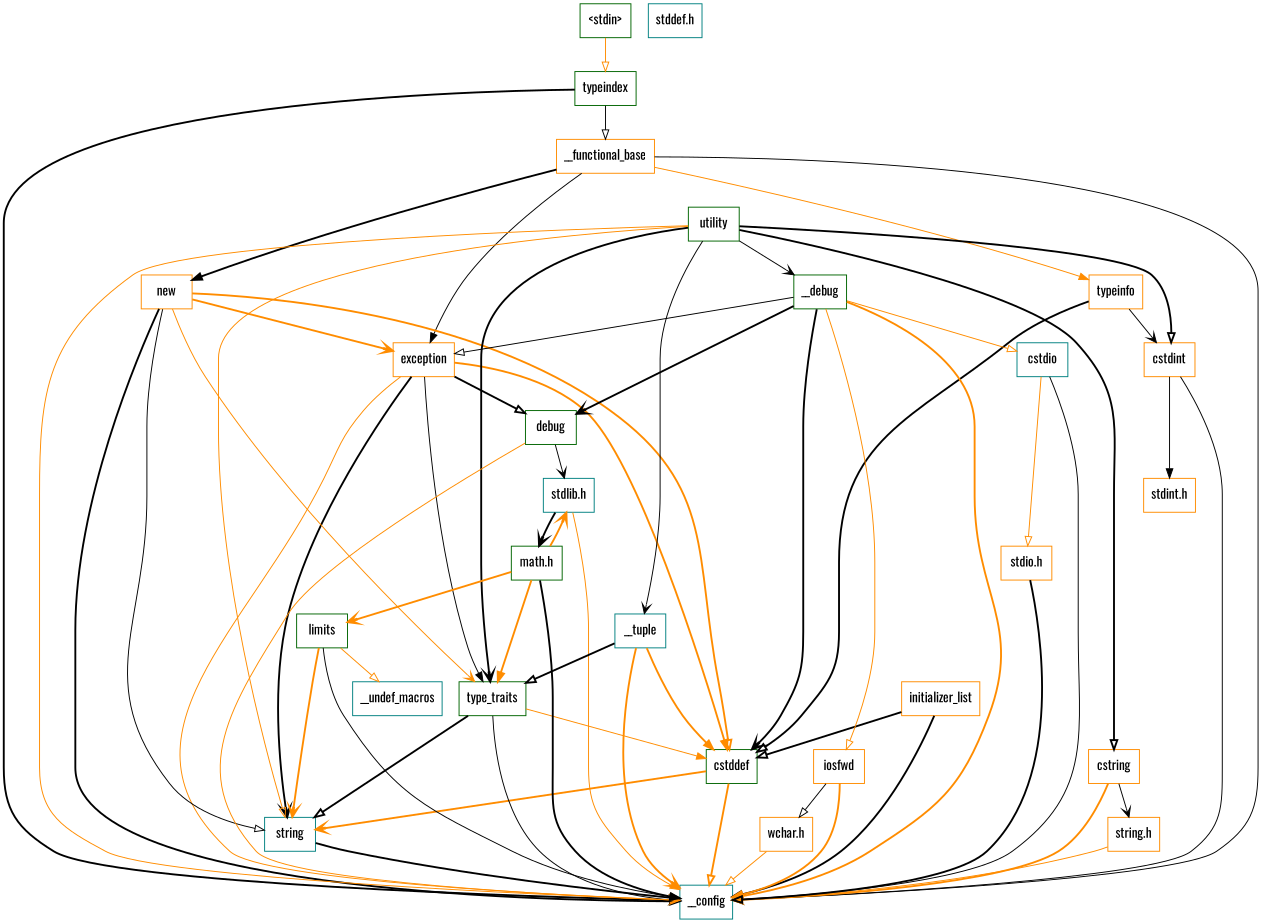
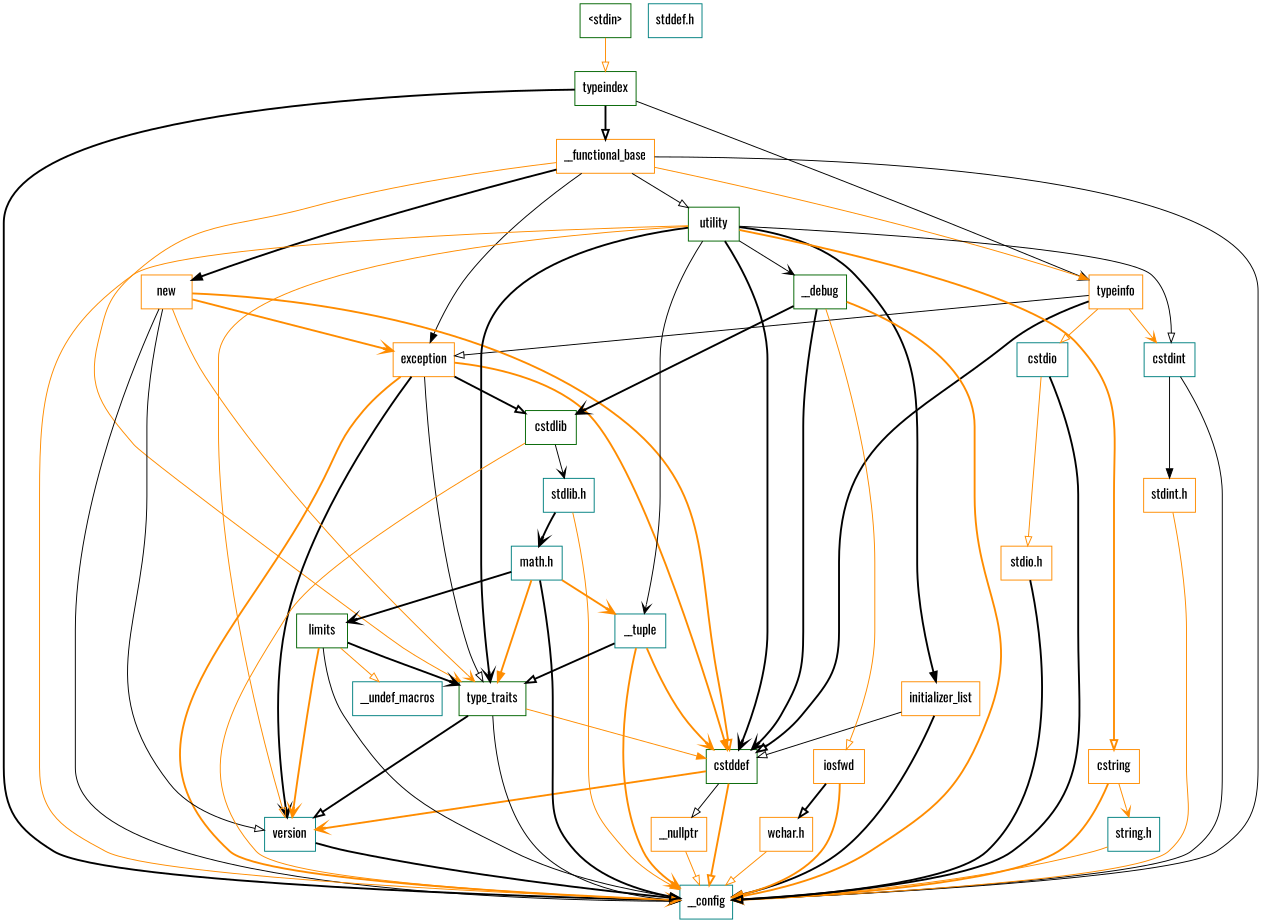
edge "typeindex" -> "__functional_base": style solid -> bold
edge "typeindex" -> "typeinfo": added
edge "__functional_base" -> "utility": added
edge "utility" -> "cstdint": style bold -> solid
edge "typeinfo" -> "cstdint": color black -> darkorange
edge "__debug" -> "exception": now "typeinfo" -> "exception"
edge "__debug" -> "cstdio": now "typeinfo" -> "cstdio"
edge "__functional_base" -> "type_traits": added
node "cstdint": color darkorange -> teal
edge "utility" -> "cstring": color black -> darkorange
edge "utility" -> "initializer_list": added
node "debug": label "debug" -> "cstdlib"
edge "utility" -> "cstddef": added
edge "exception" -> "type_traits": arrowhead normal -> onormal
edge "math.h" -> "stdlib.h": now "math.h" -> "__tuple"
node "math.h": color darkgreen -> teal
edge "math.h" -> "limits": color darkorange -> black
edge "limits" -> "type_traits": added
edge "__tuple" -> "cstddef": arrowhead normal -> vee
edge "initializer_list" -> "cstddef": style bold -> solid
edge "cstdio" -> "__config": style solid -> bold
edge "math.h" -> "__config": arrowhead normal -> onormal
edge "exception" -> "__config": style solid -> bold
edge "cstring" -> "string.h": color black -> darkorange
edge "iosfwd" -> "wchar.h": style solid -> bold
edge "new" -> "__config": style bold -> solid
node "string": label "string" -> "version"
node "__nullptr": added
node "string.h": color darkorange -> teal
edge "stdint.h" -> "__config": added
